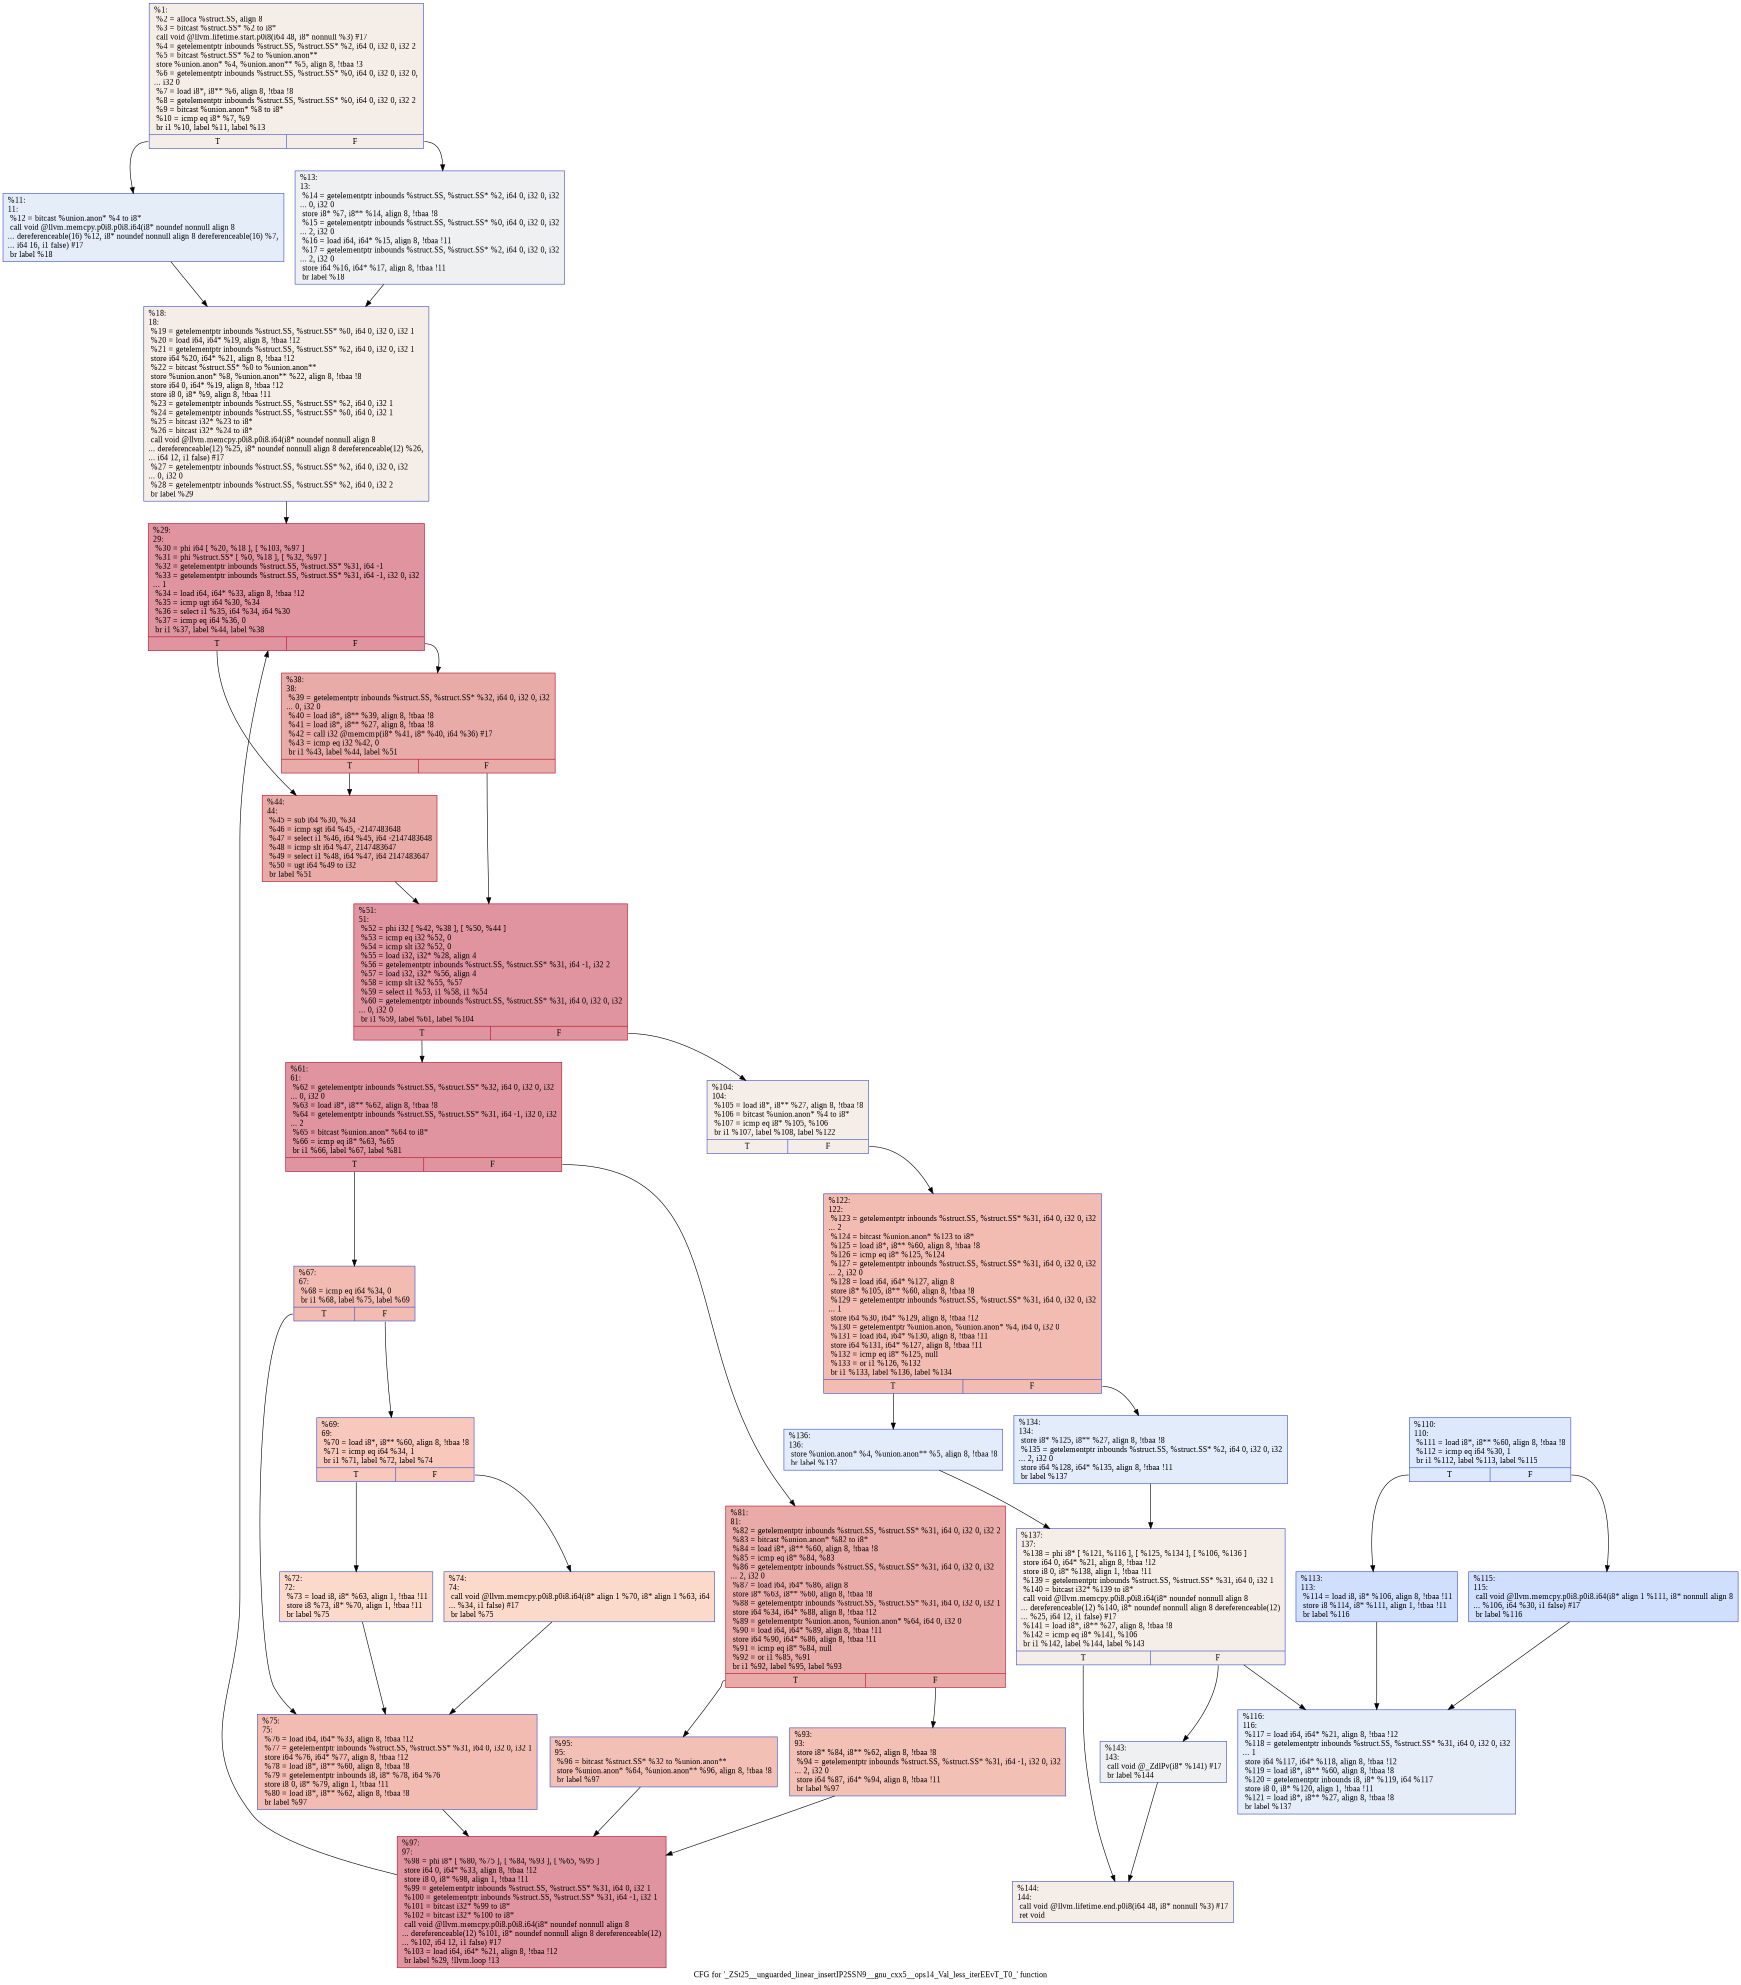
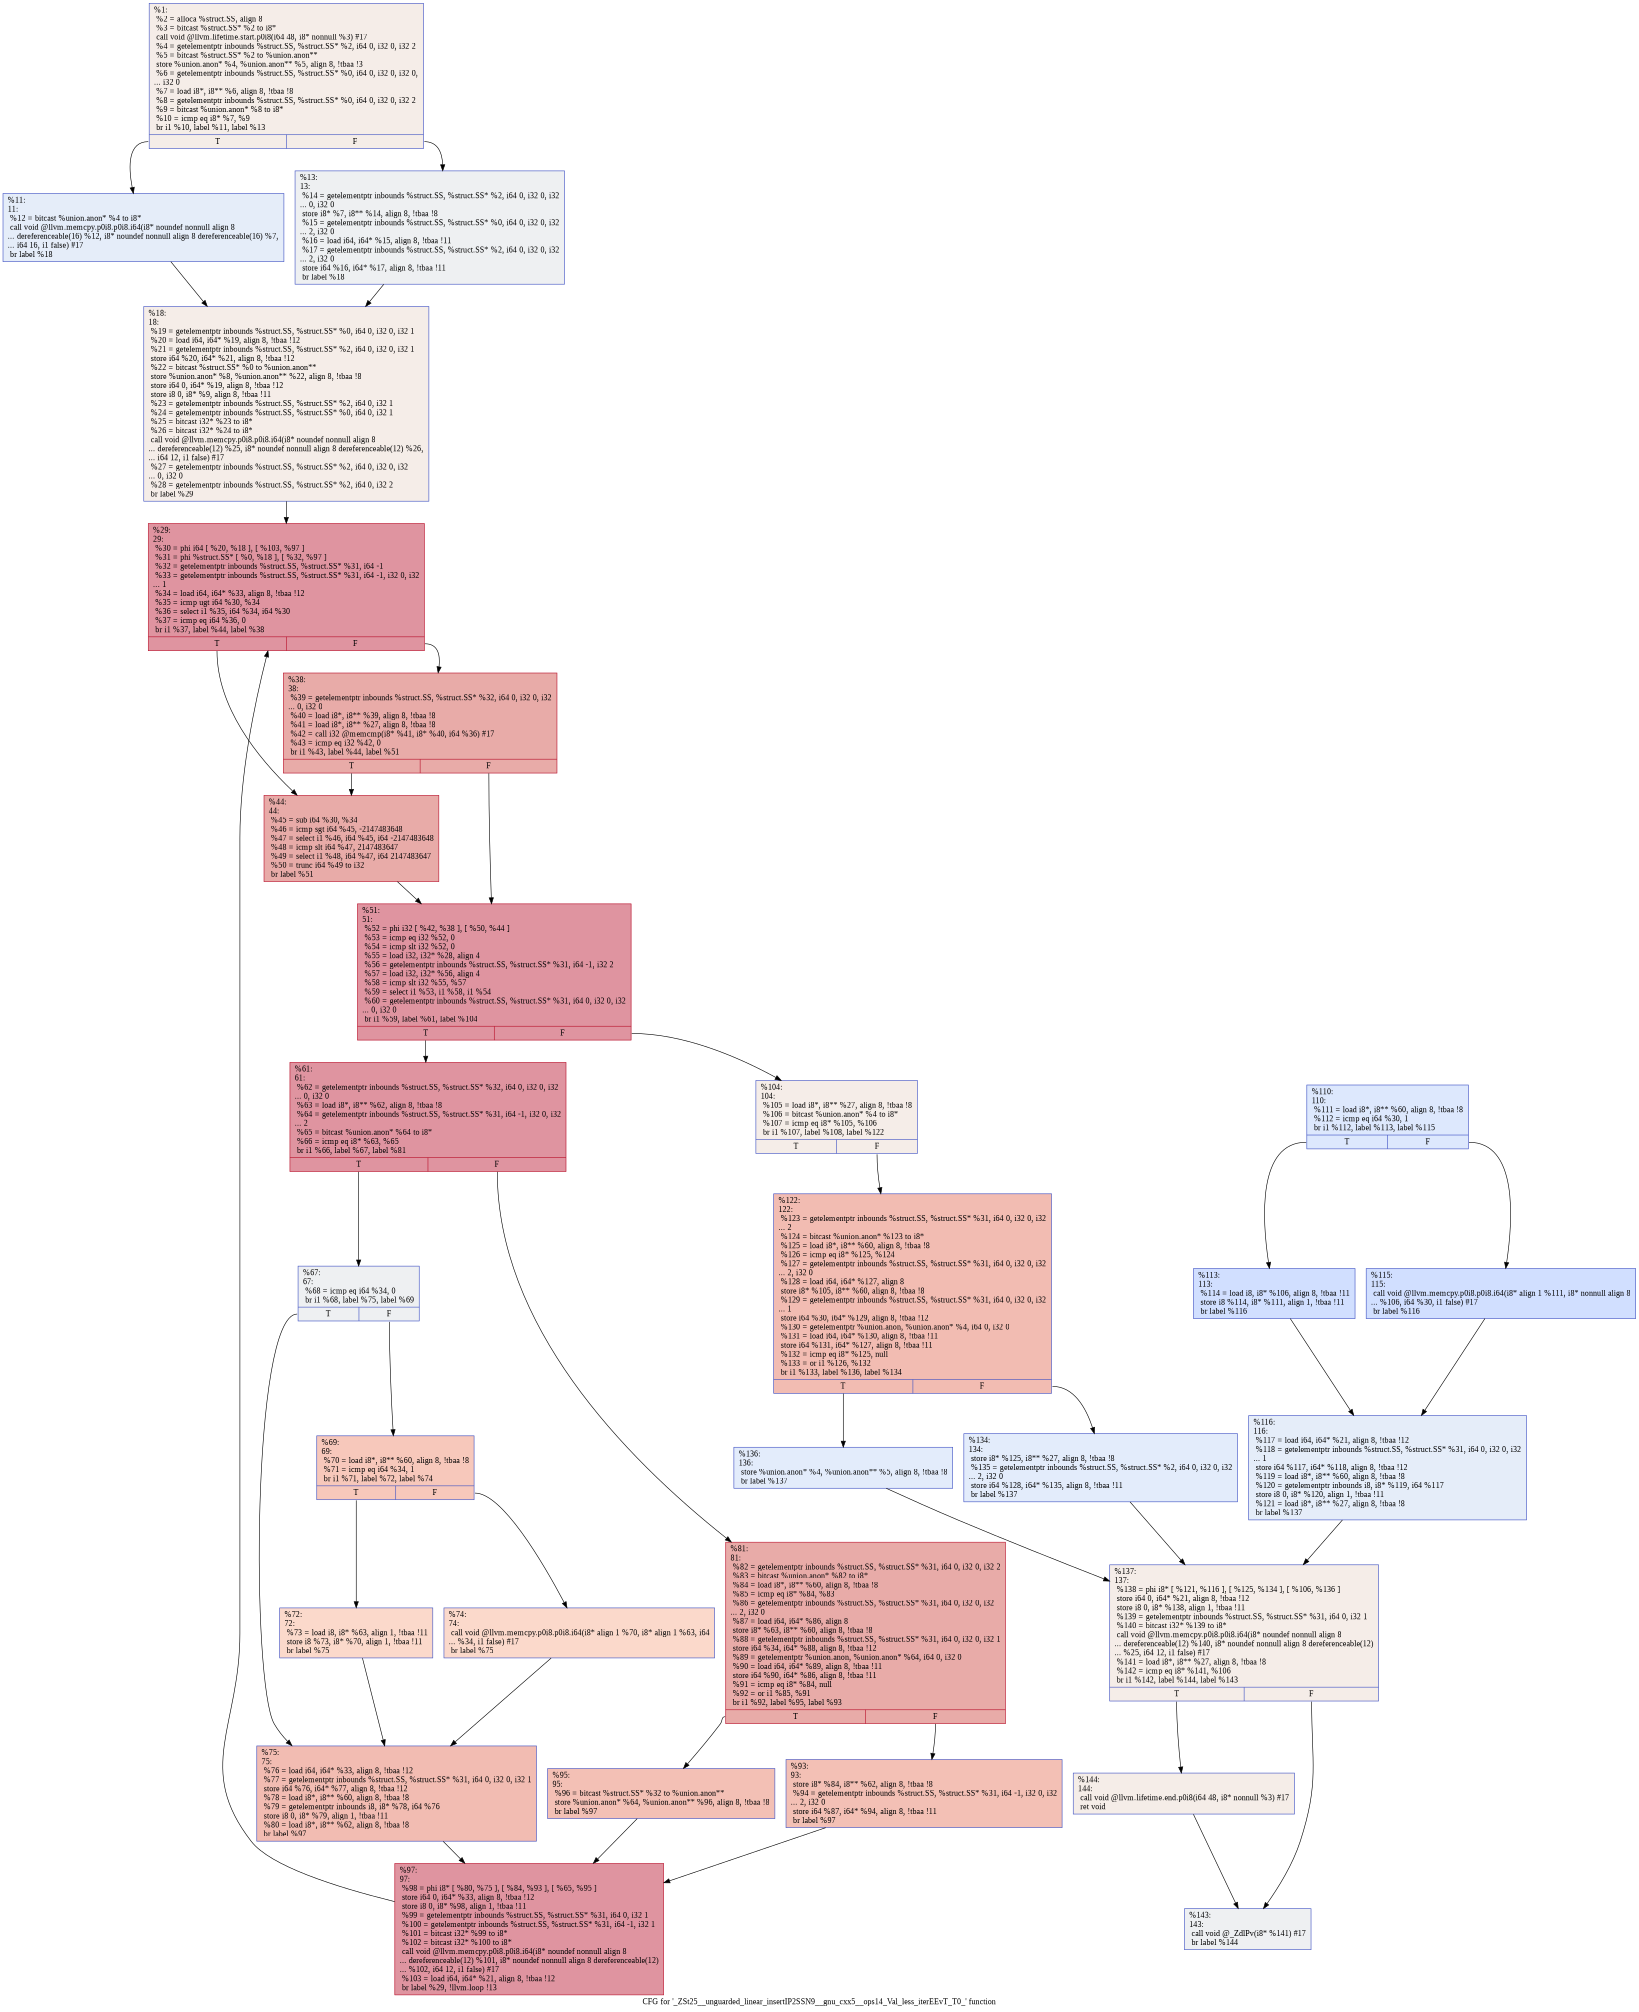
node "%44:": text "%50 = ugt i64 %49 to i32" -> "%50 = trunc i64 %49 to i32"
node "%67:": fillcolor #e1675170 -> #d9dce170
edge "%137:" -> "%116:": reversed
edge "%143:" -> "%144:": reversed
